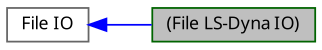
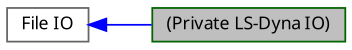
node "(File LS-Dyna IO)": label "(File LS-Dyna IO)" -> "(Private LS-Dyna IO)"
